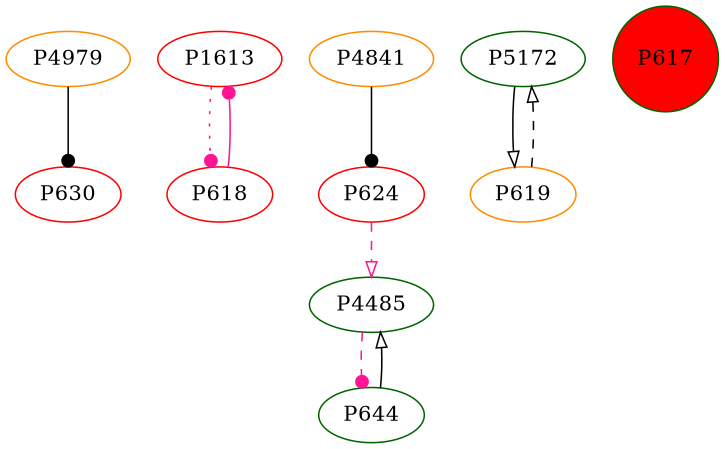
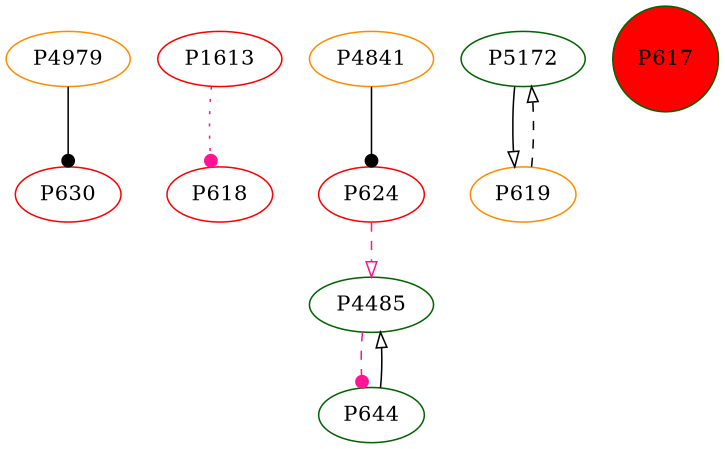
edge "P618" -> "P1613": removed
